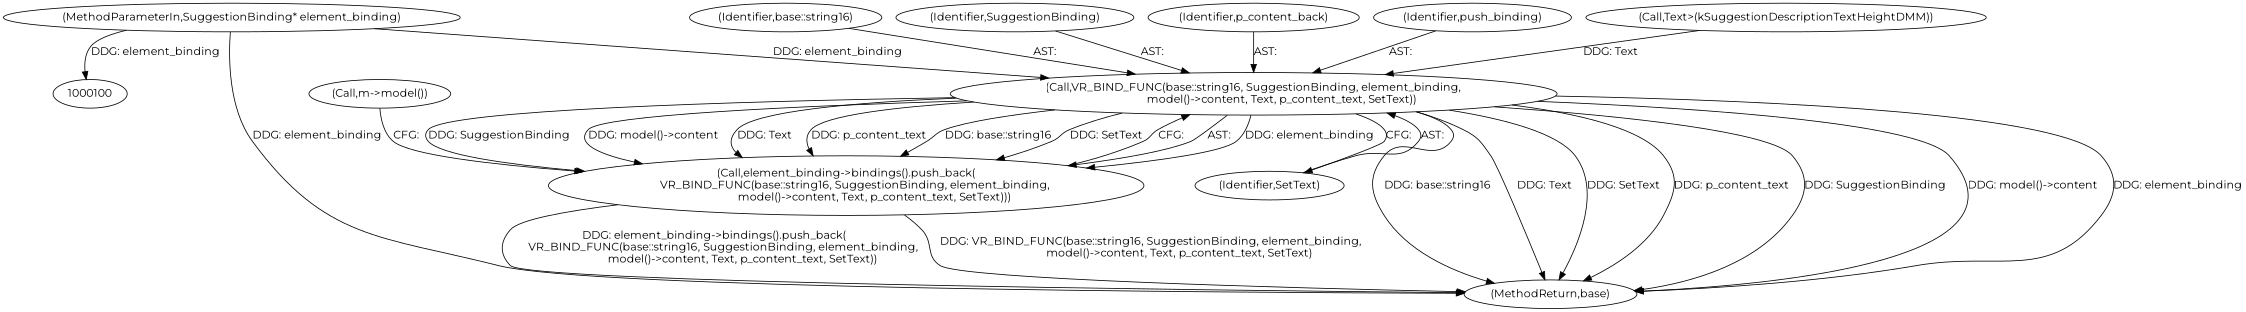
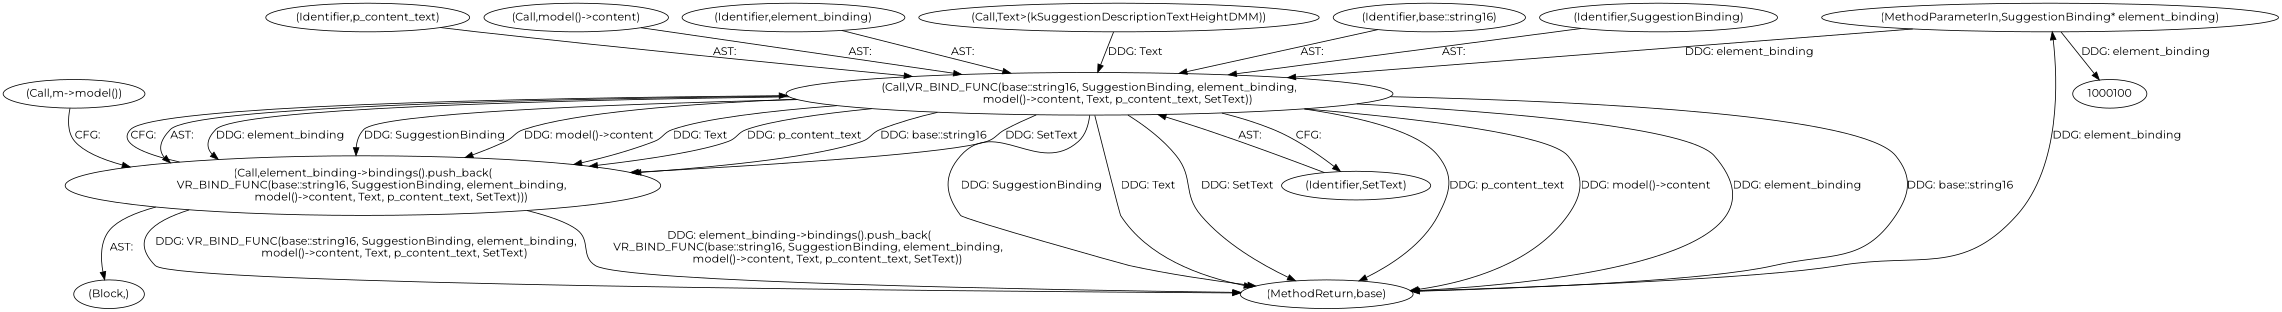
node "(Call,model()->content)": added
node "(Identifier,p_content_back)": label "(Identifier,p_content_back)" -> "(Identifier,p_content_text)"
node "(Identifier,push_binding)": label "(Identifier,push_binding)" -> "(Identifier,element_binding)"
edge "(MethodParameterIn,SuggestionBinding* element_binding)" -> "(MethodReturn,base)": reversed
node "(Block,)": added
